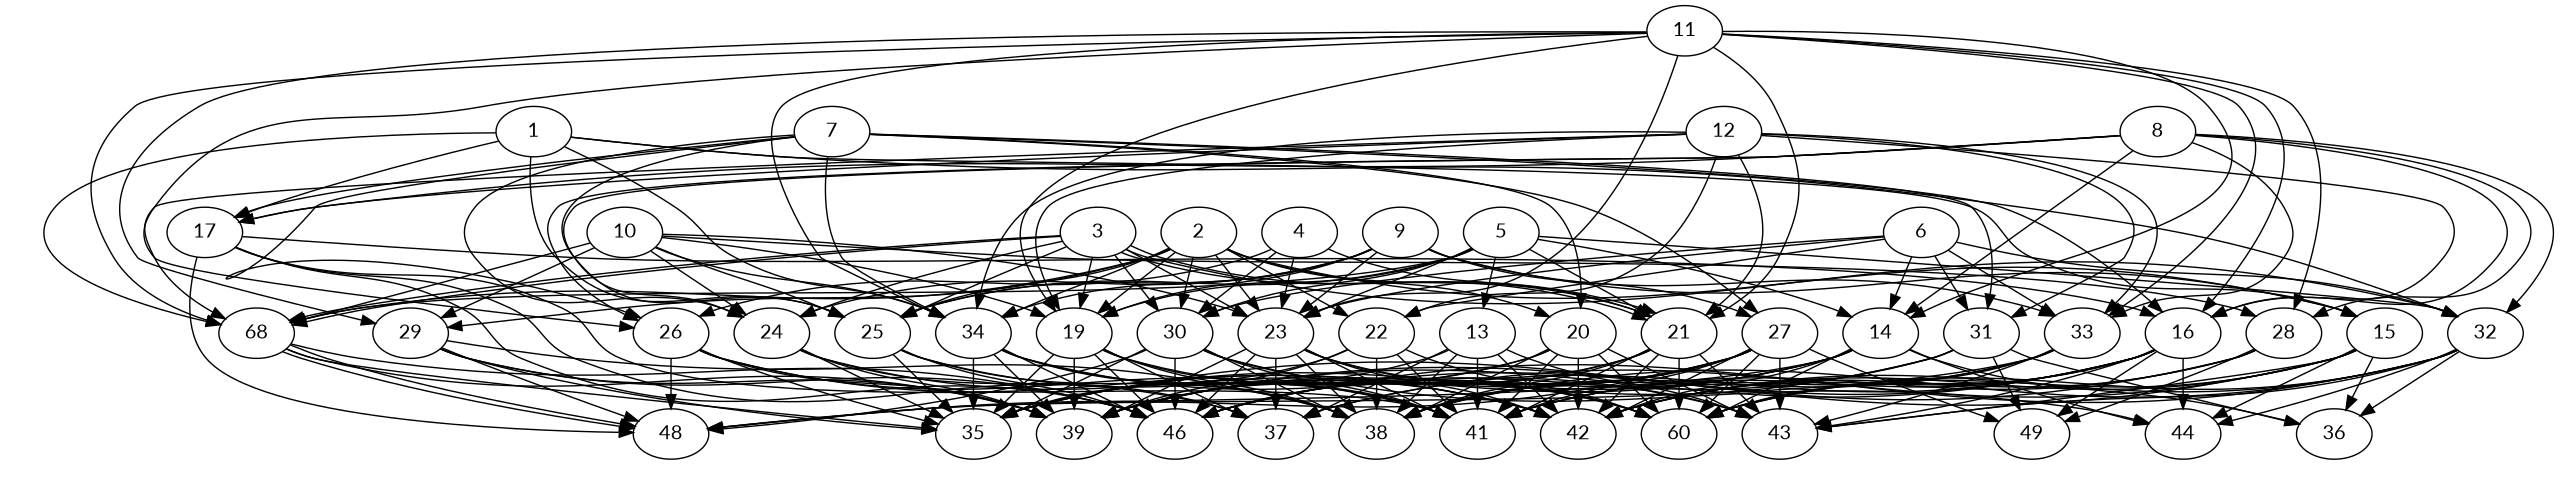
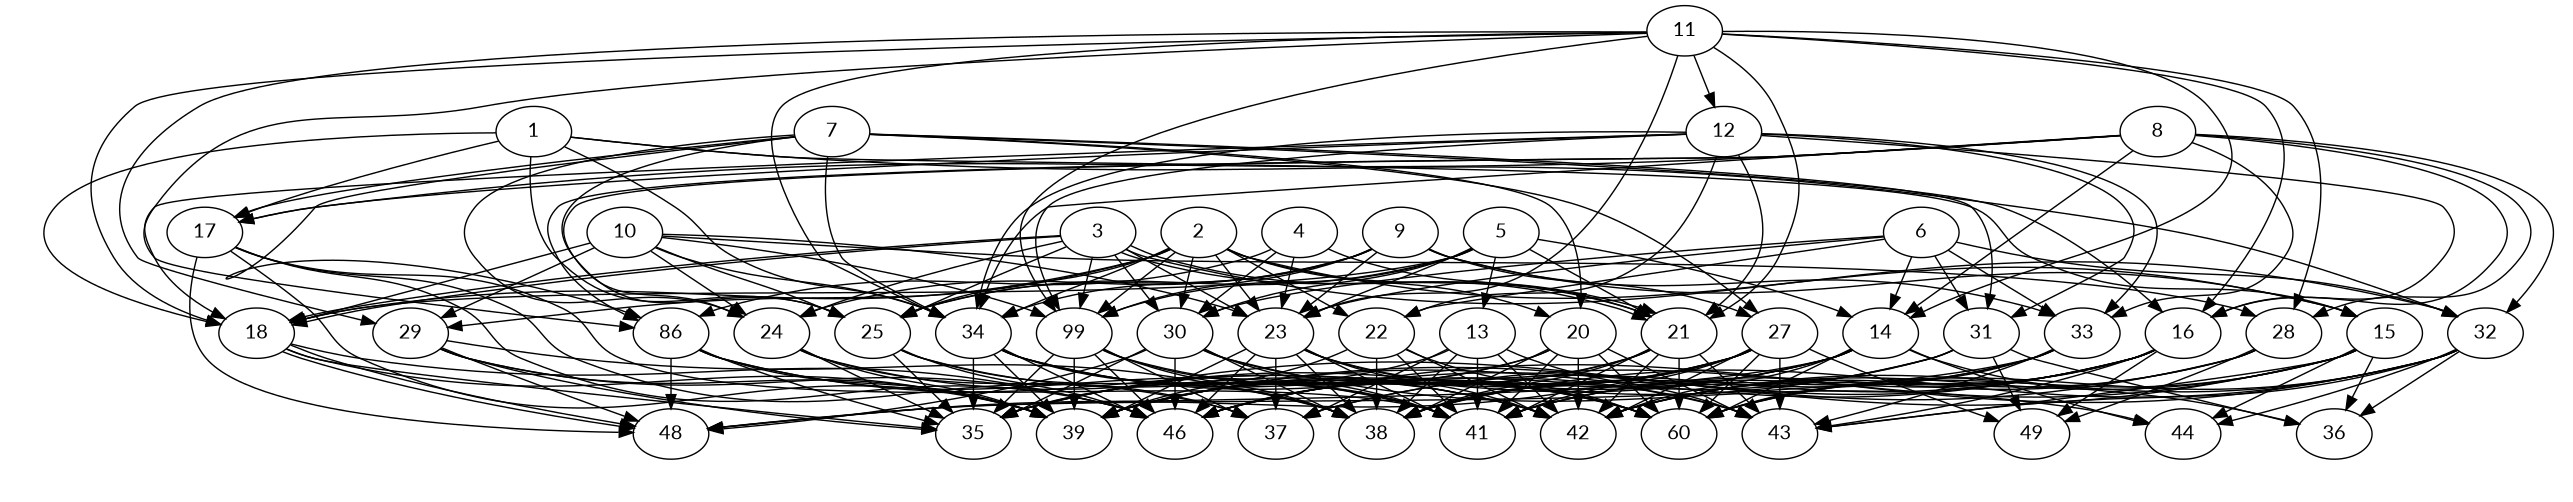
edge "11" -> "33": now "11" -> "12"
edge "8" -> "34": added
edge "17" -> "16": now "17" -> "39"
edge "5" -> "32": removed
node "68": label "68" -> "18"
node "26": label "26" -> "86"
node "19": label "19" -> "99"
edge "16" -> "44": removed
edge "22" -> "35": now "22" -> "42"
edge "34" -> "60": added
